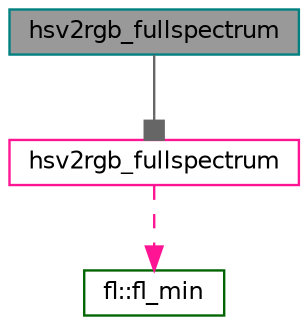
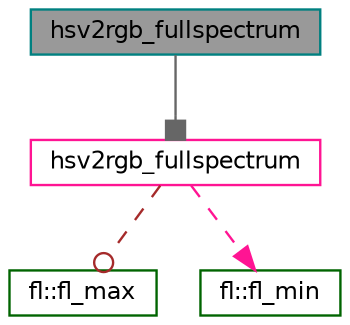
node "fl::fl_max": added
